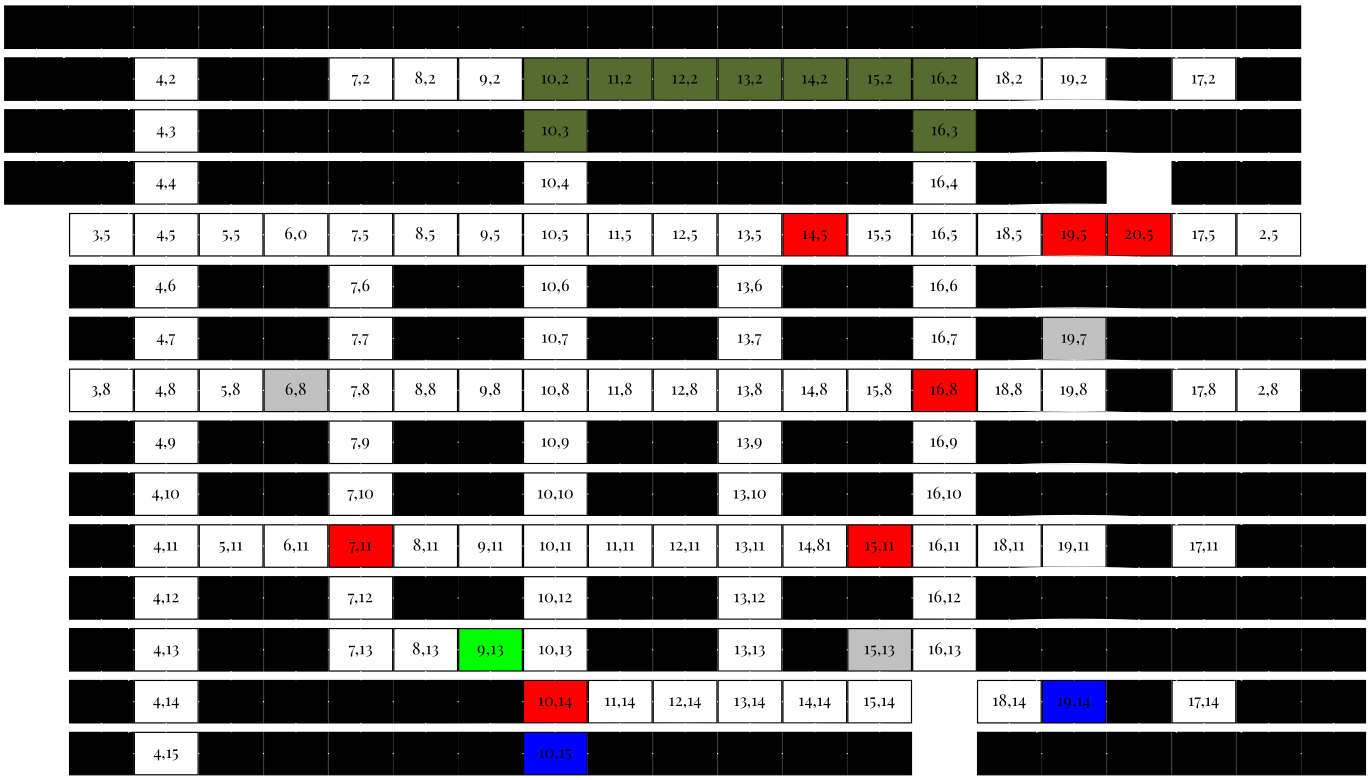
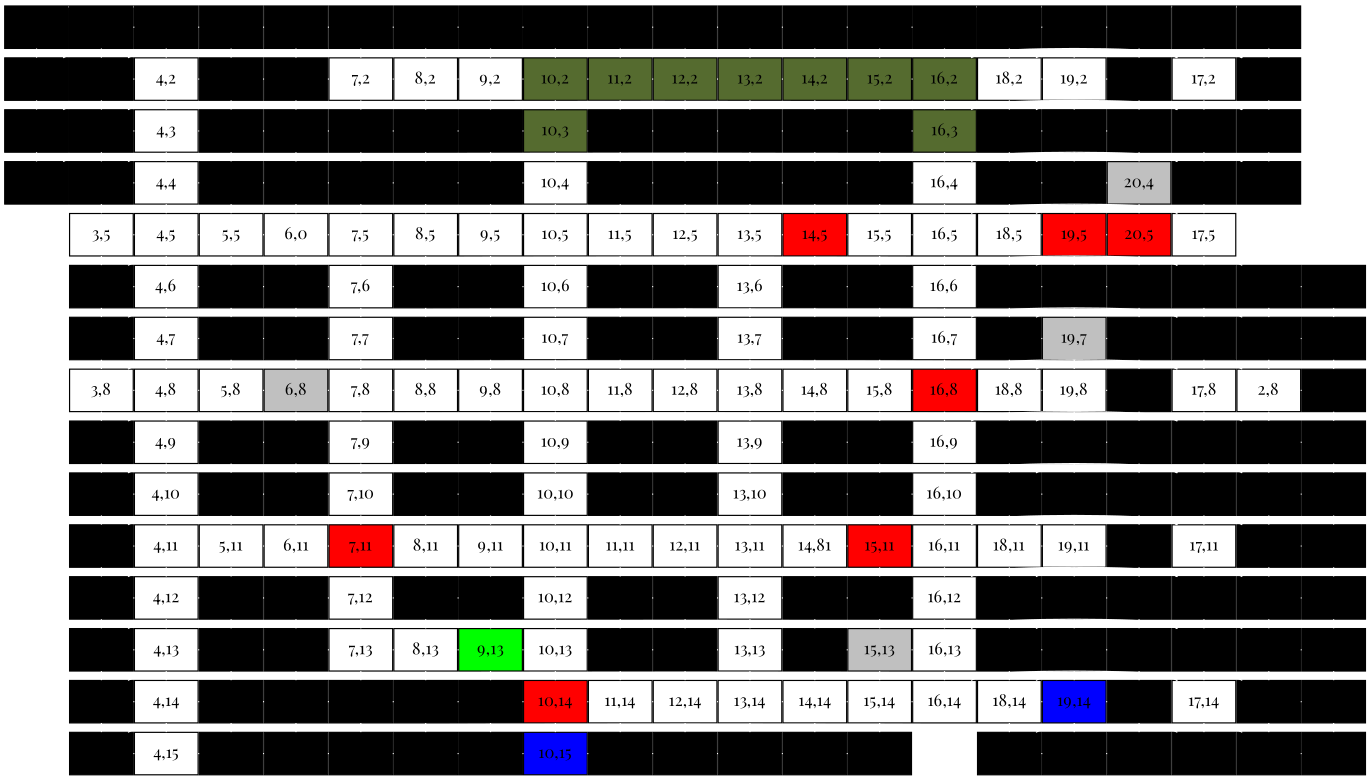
node "20,4": added
node "2,5": removed
node "16,14": added
